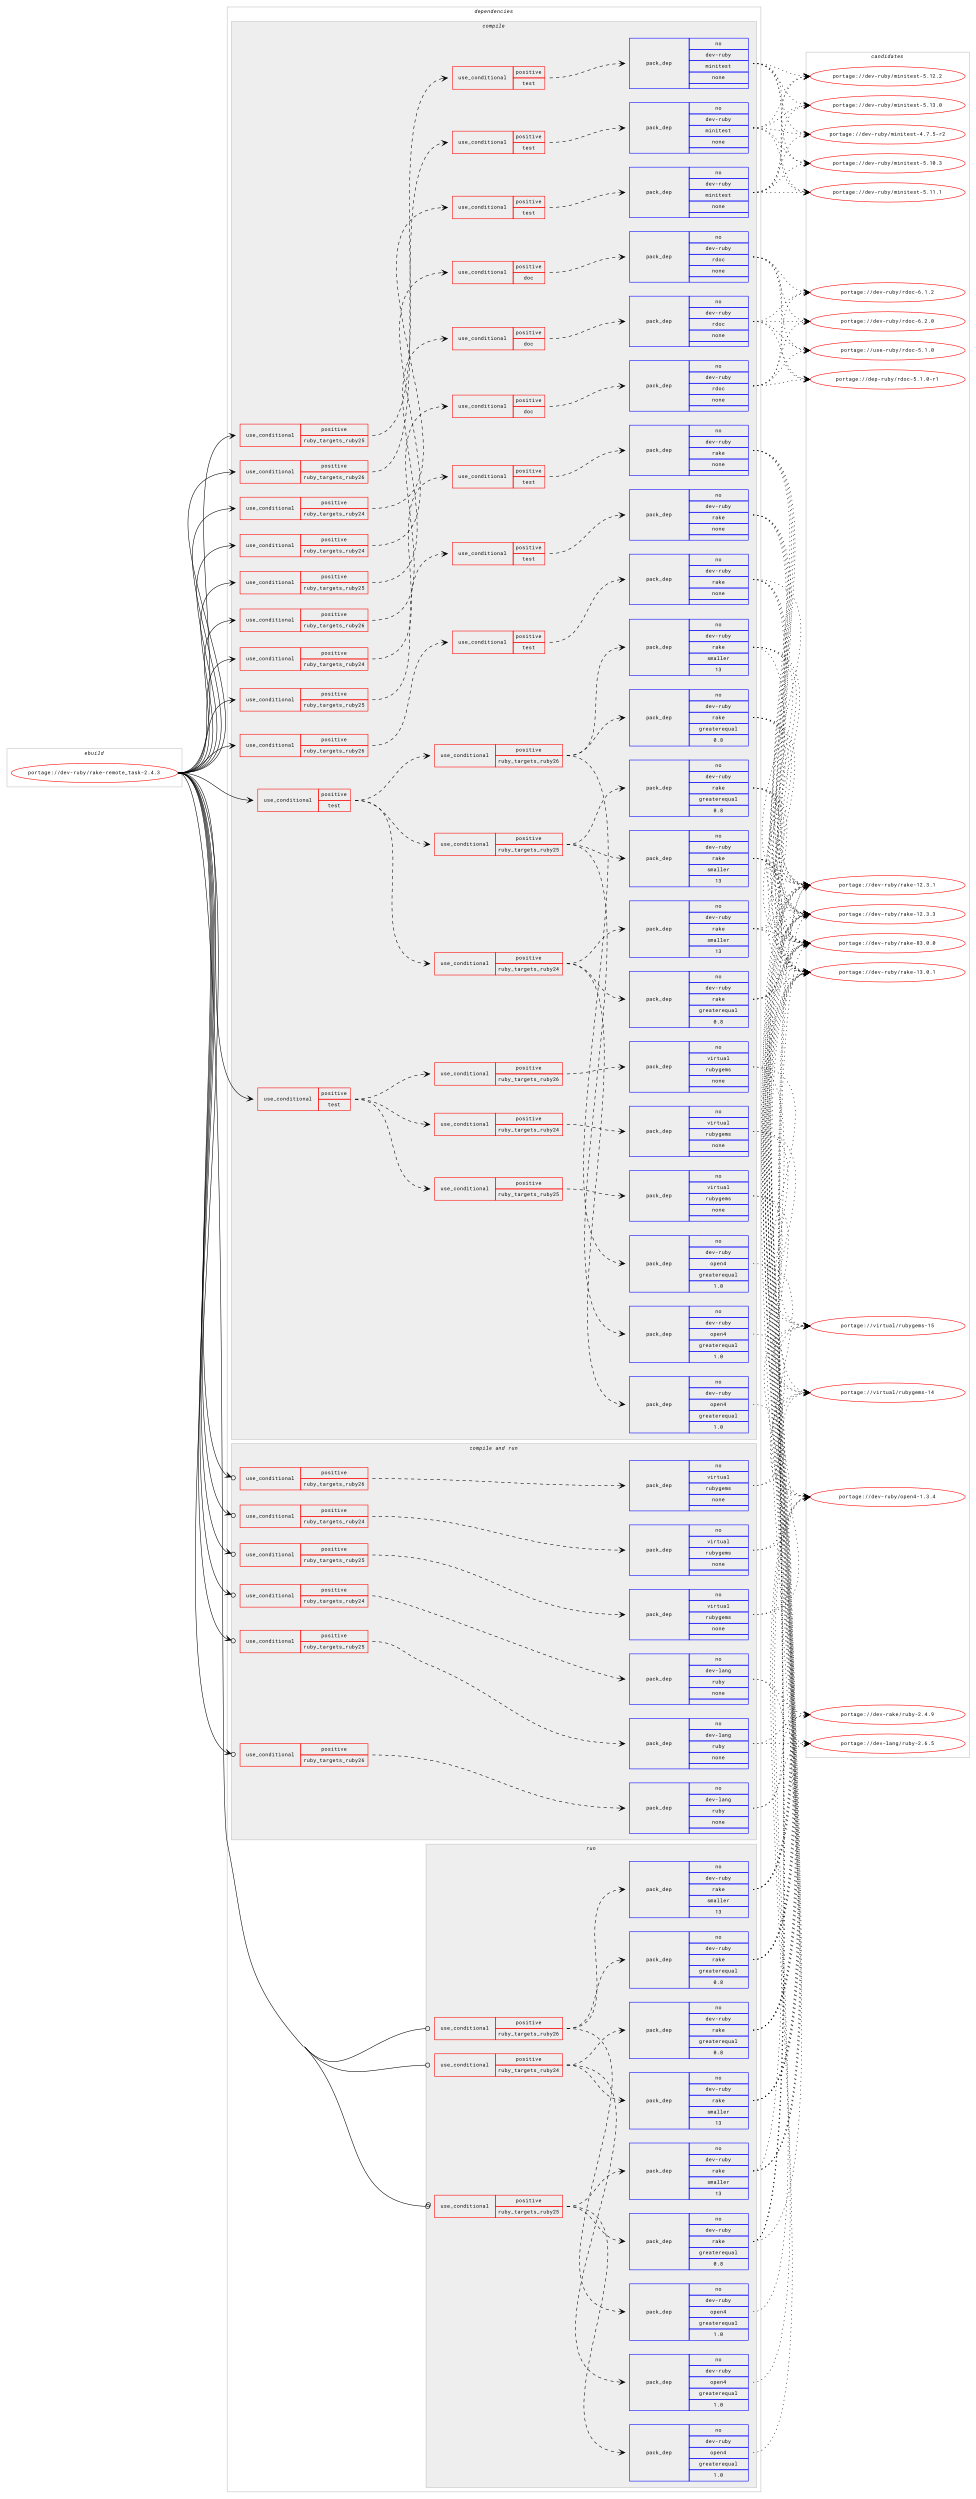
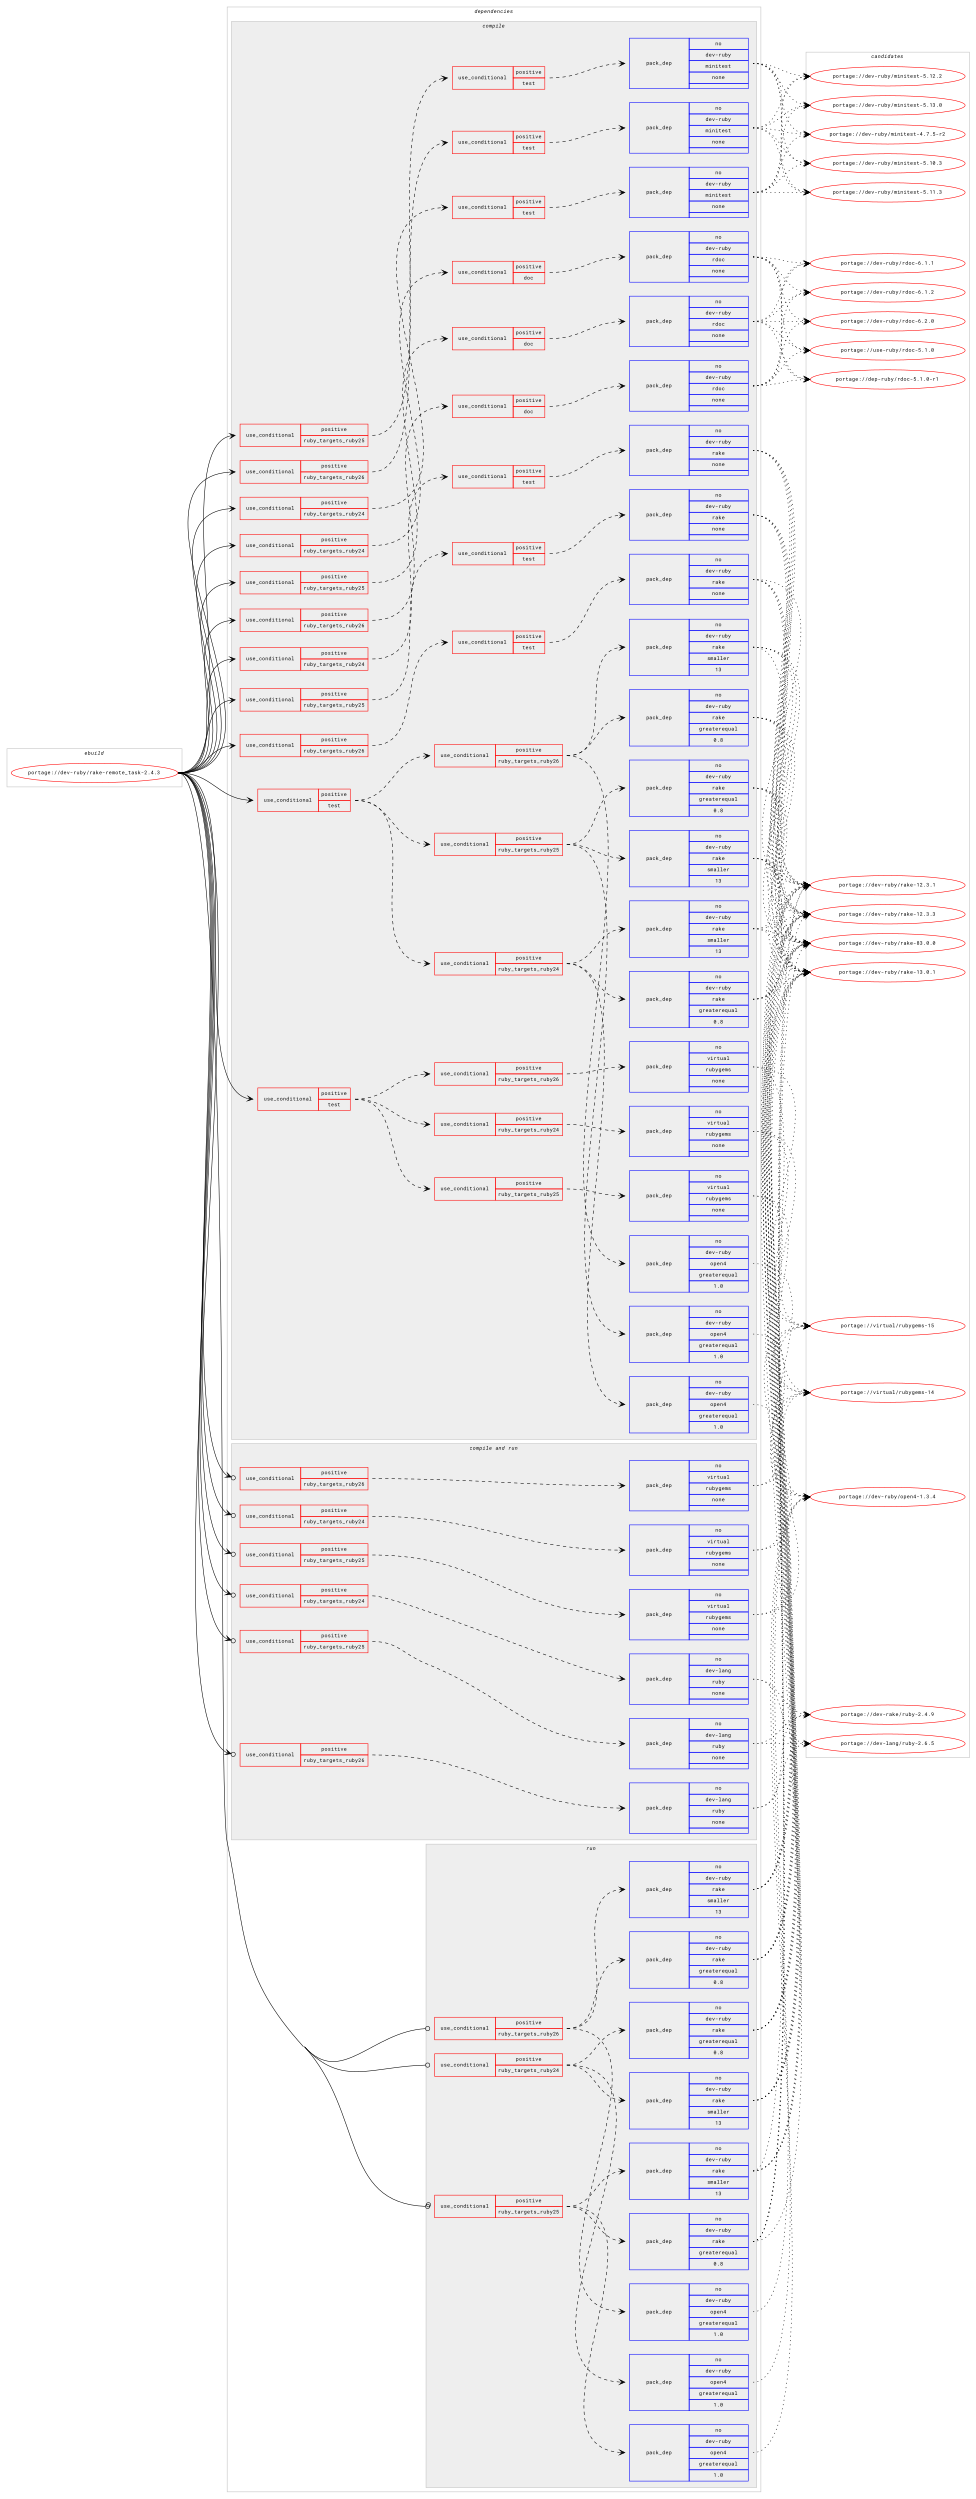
node "portage://dev-ruby/minitest-5.11.1": label "portage://dev-ruby/minitest-5.11.1" -> "portage://dev-ruby/minitest-5.11.3"
node "portage://dev-ruby/rdoc-6.1.1": added
